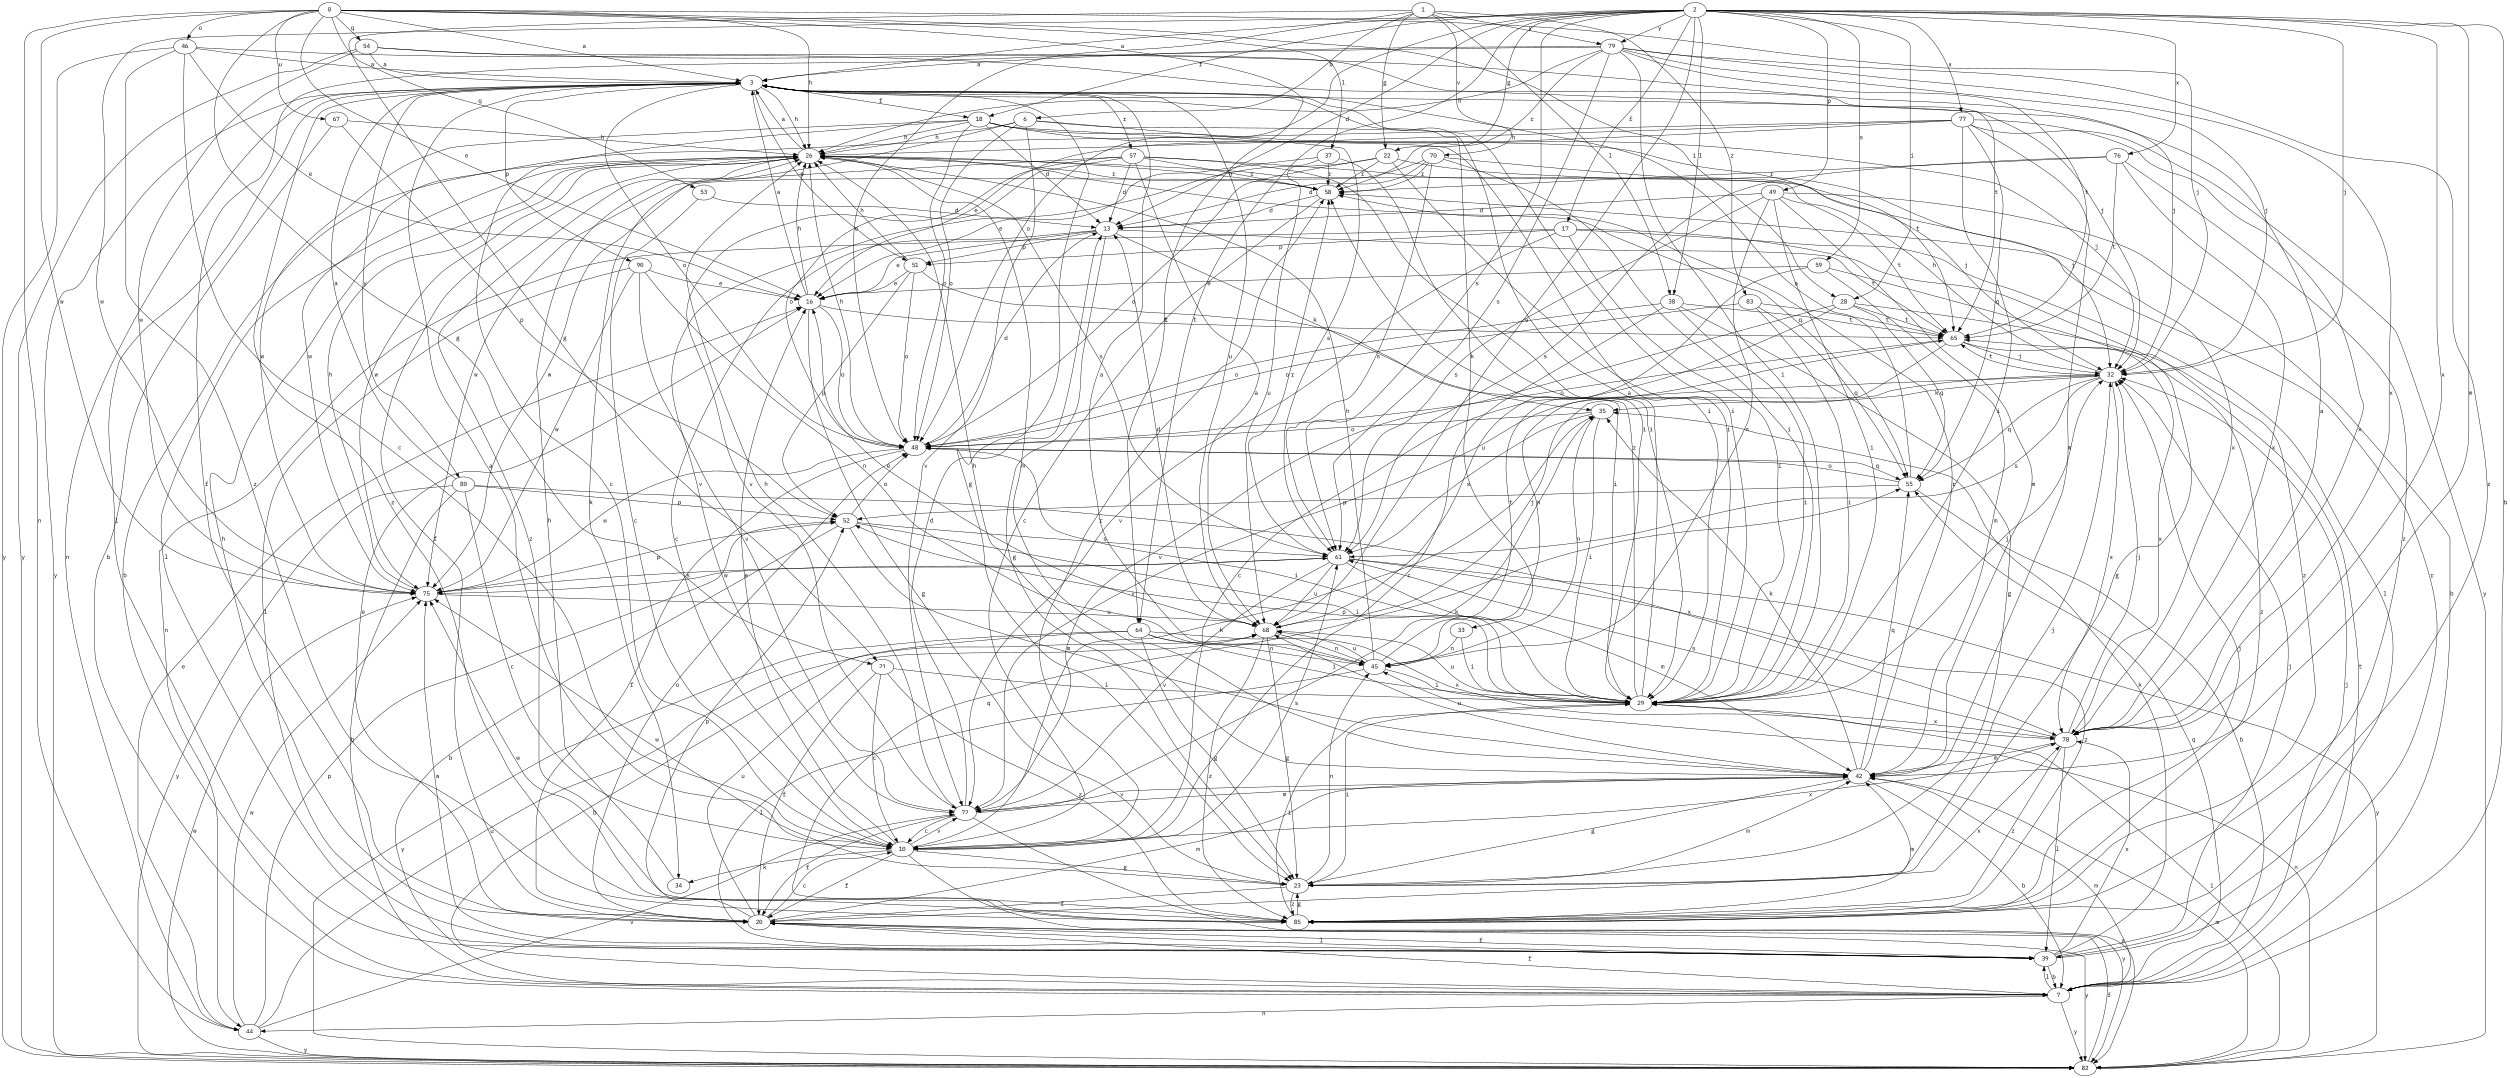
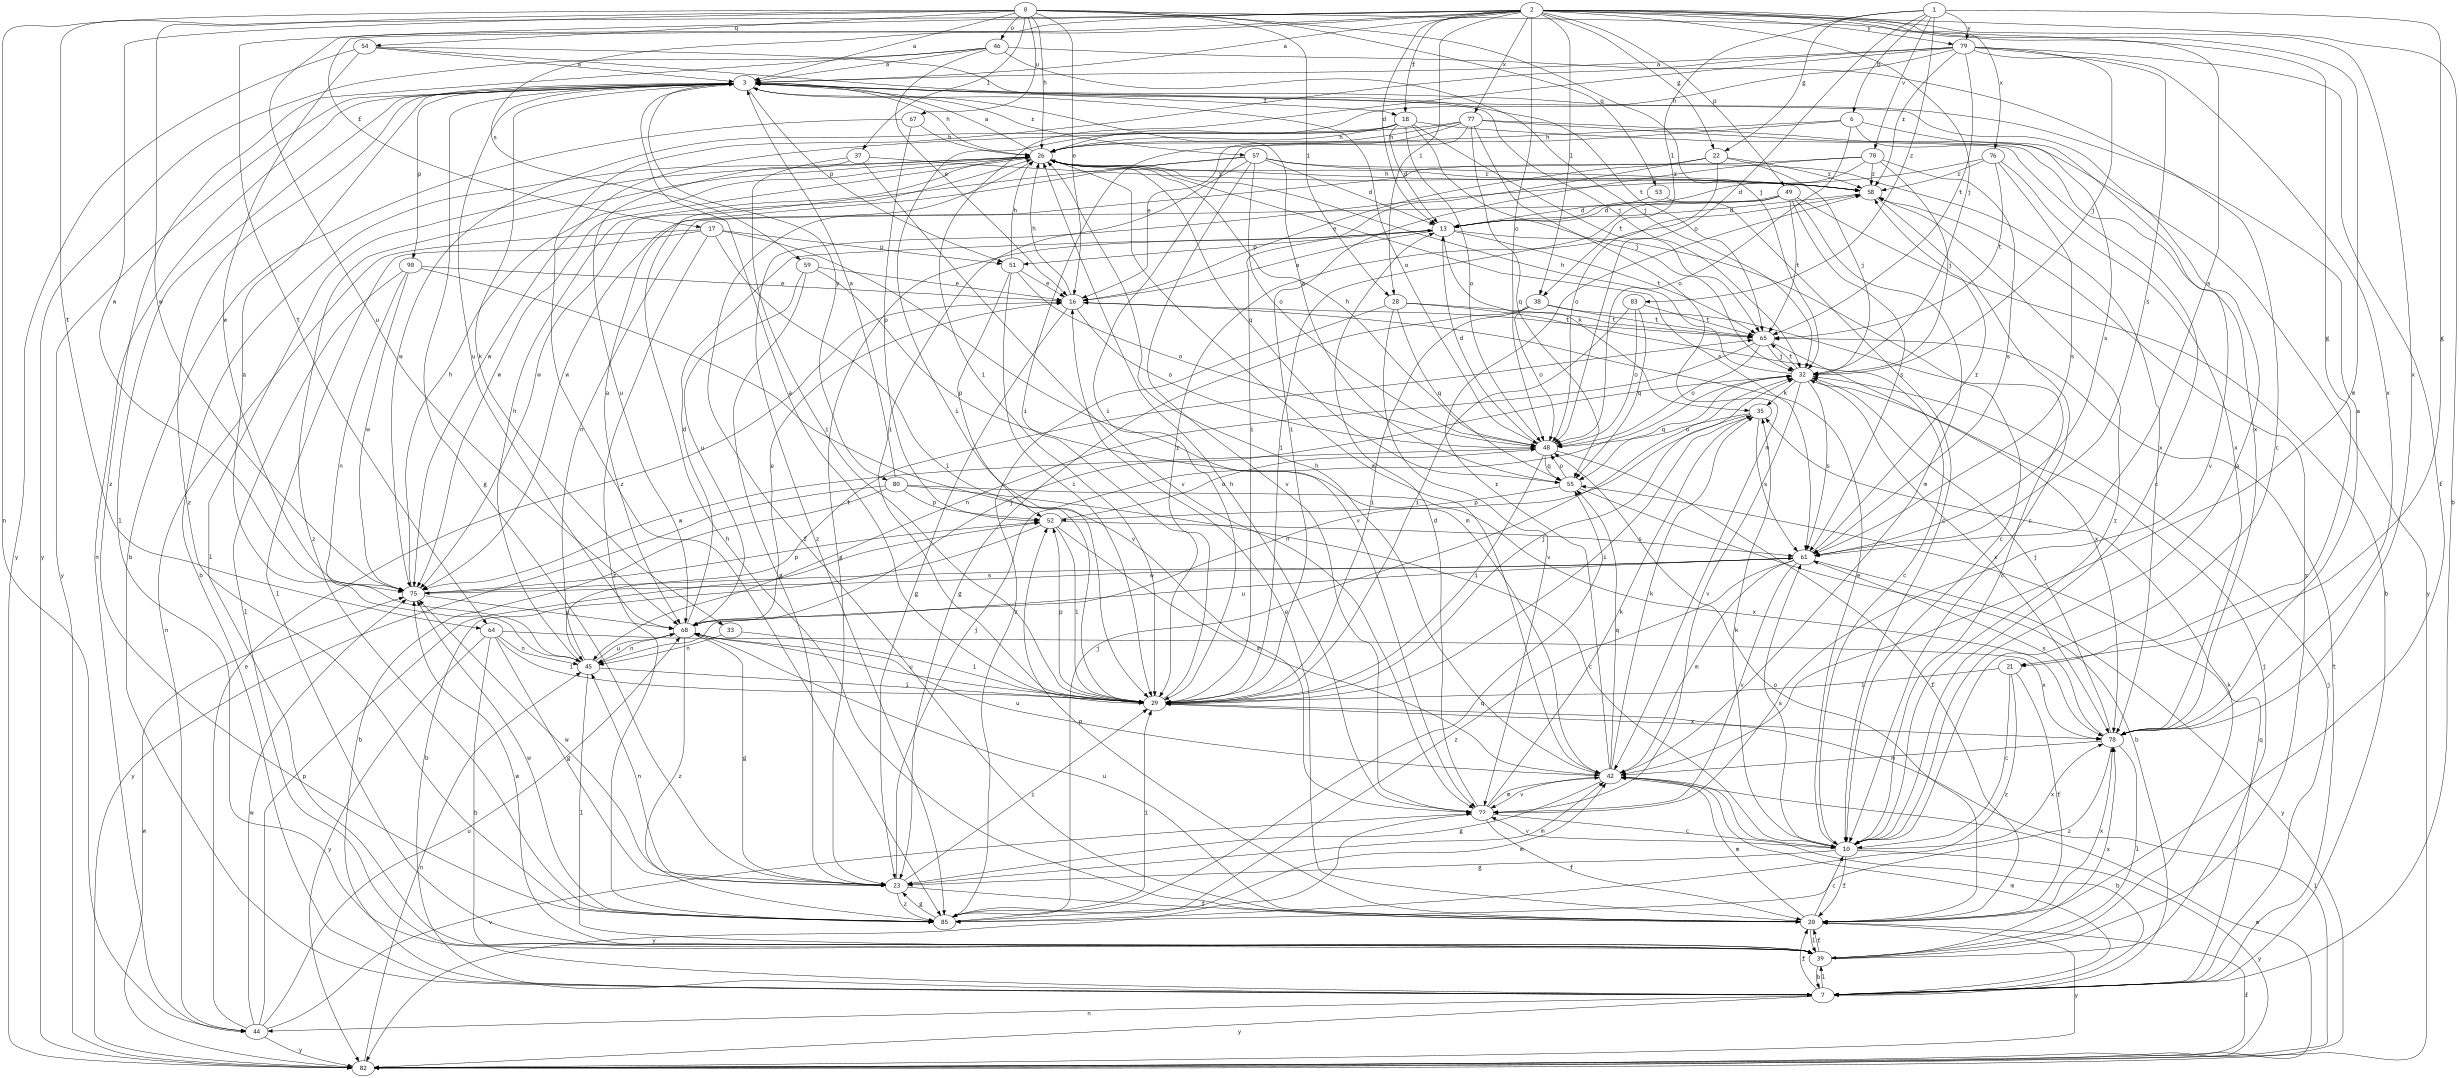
edge "16" -> "3": removed, label "a"
node "34": removed
